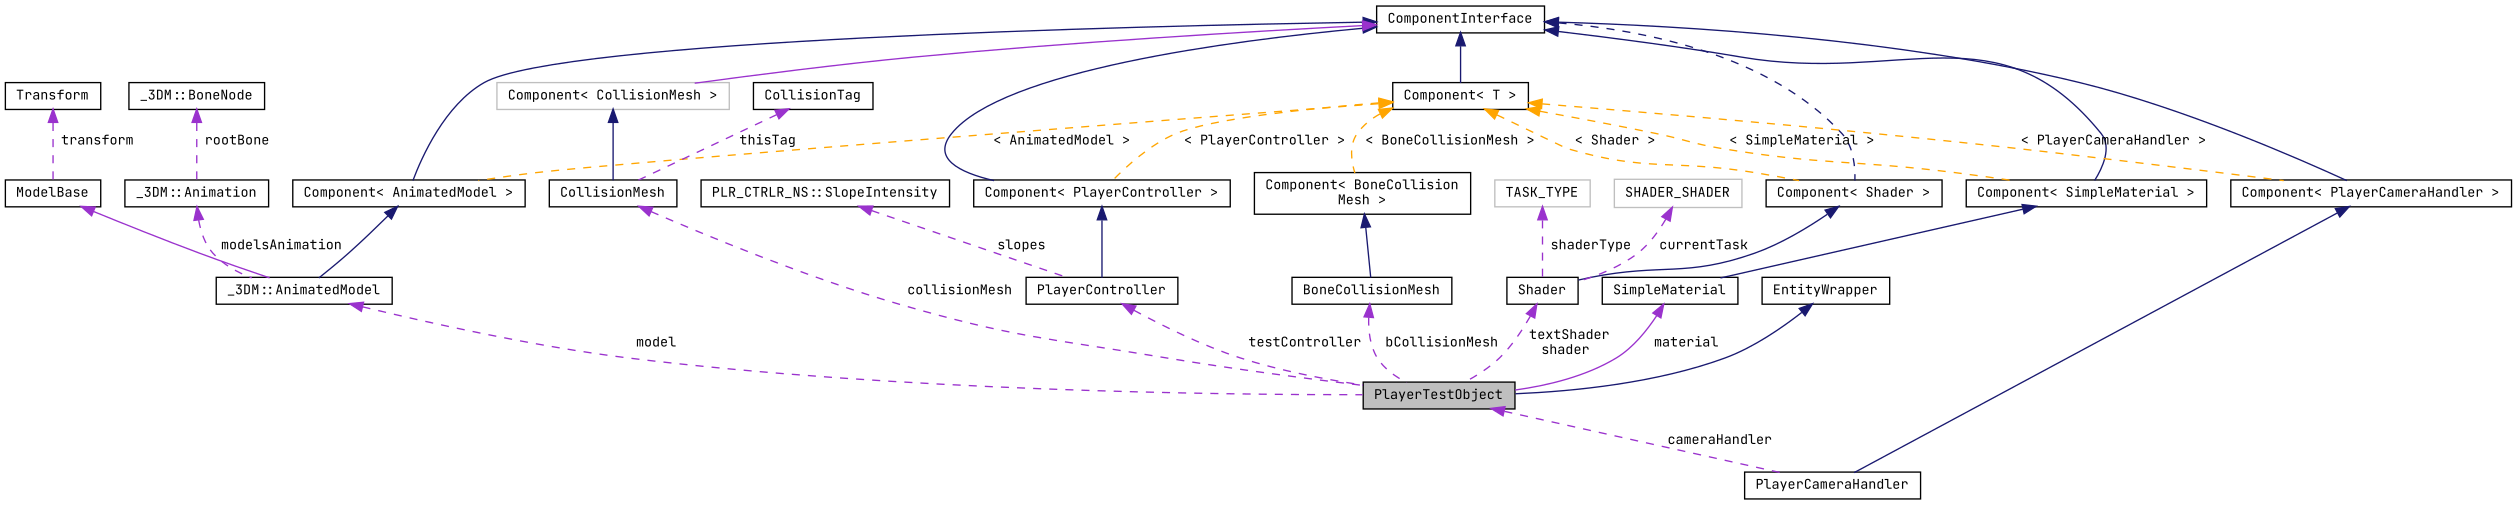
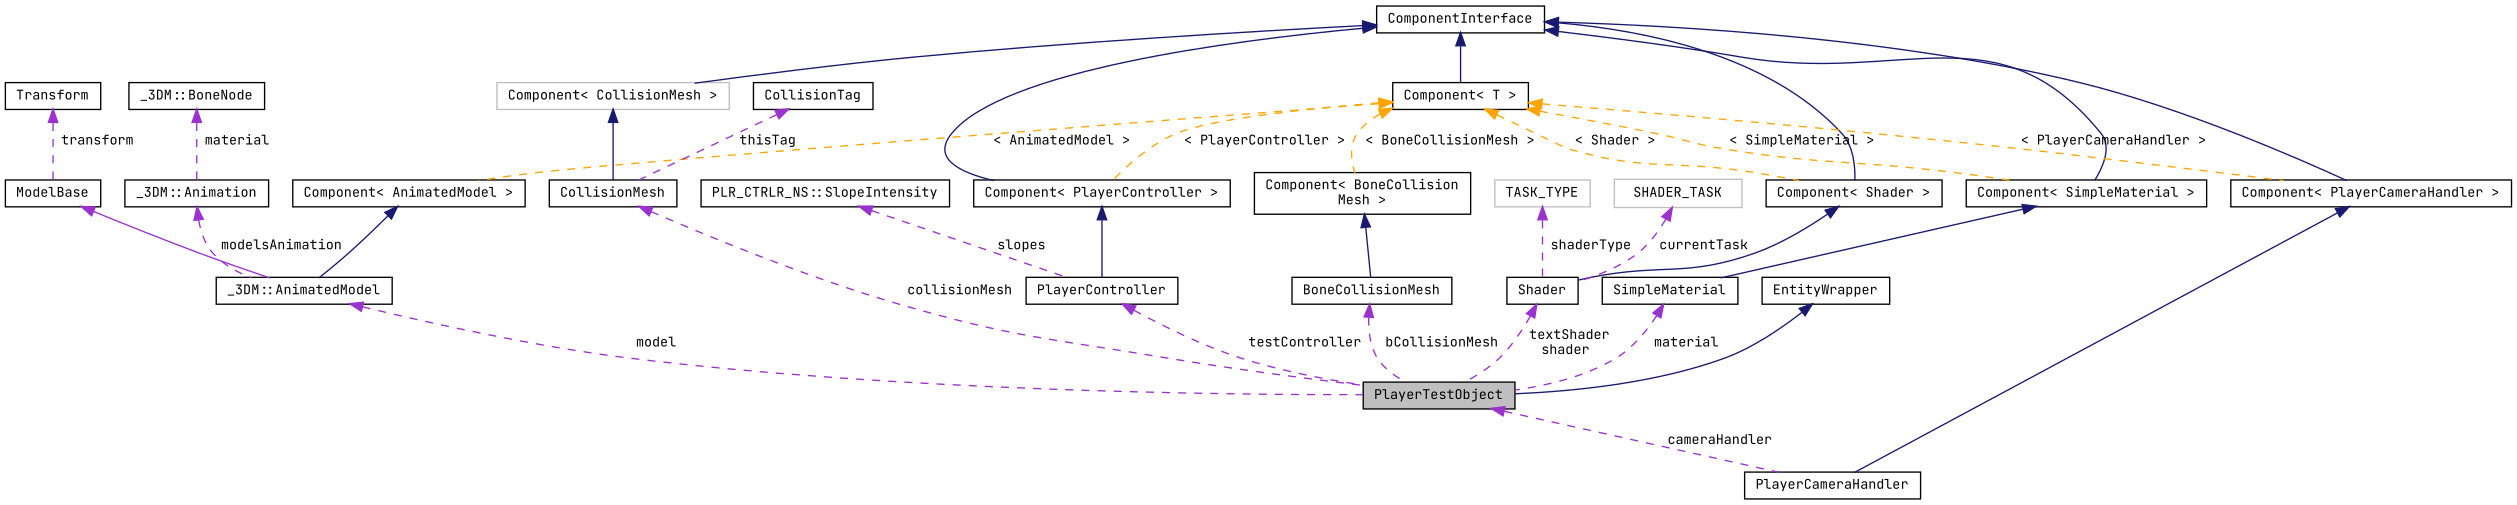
edge "Component< AnimatedModel >" -> "ComponentInterface": removed
edge "Component< CollisionMesh >" -> "ComponentInterface": color darkorchid3 -> midnightblue
edge "Component< Shader >" -> "ComponentInterface": style dashed -> solid
edge "_3DM::Animation" -> "_3DM::BoneNode": label " rootBone" -> " material"
node "SHADER_SHADER": label "SHADER_SHADER" -> "SHADER_TASK"
edge "PlayerTestObject" -> "SimpleMaterial": style solid -> dashed
